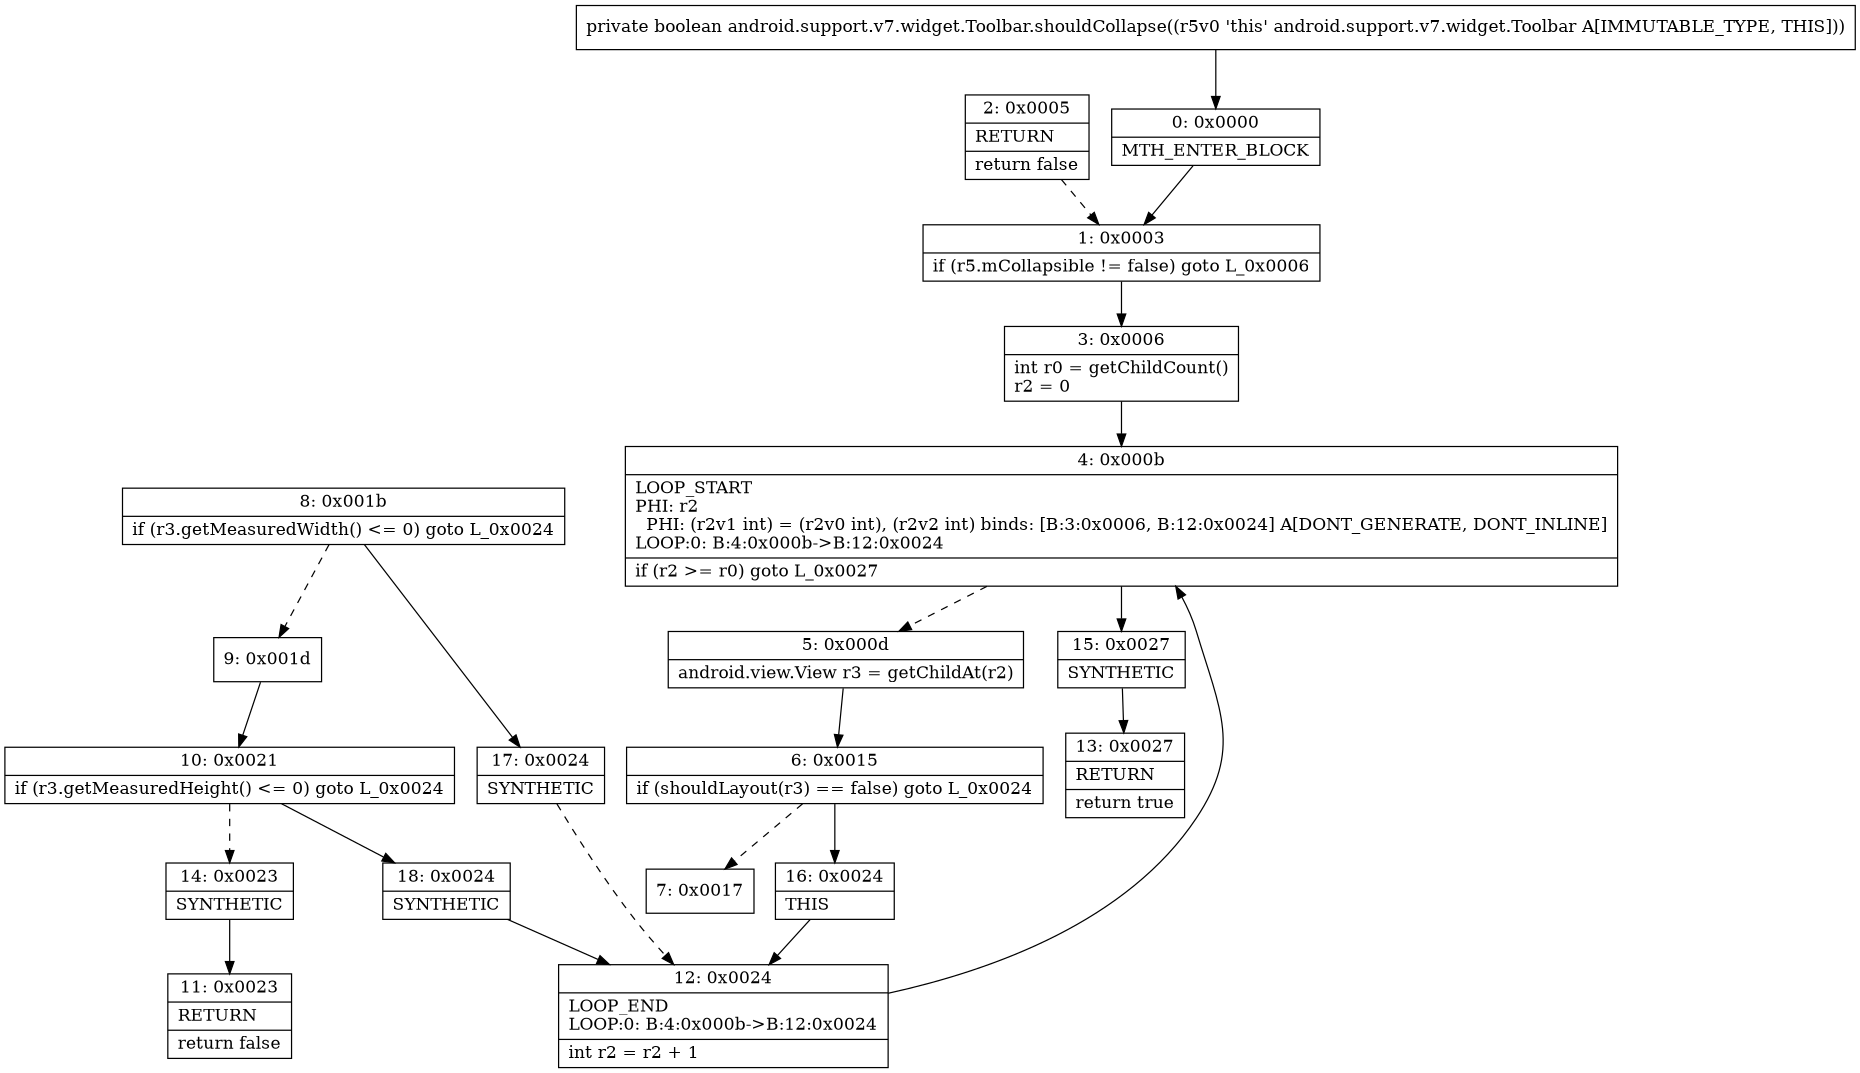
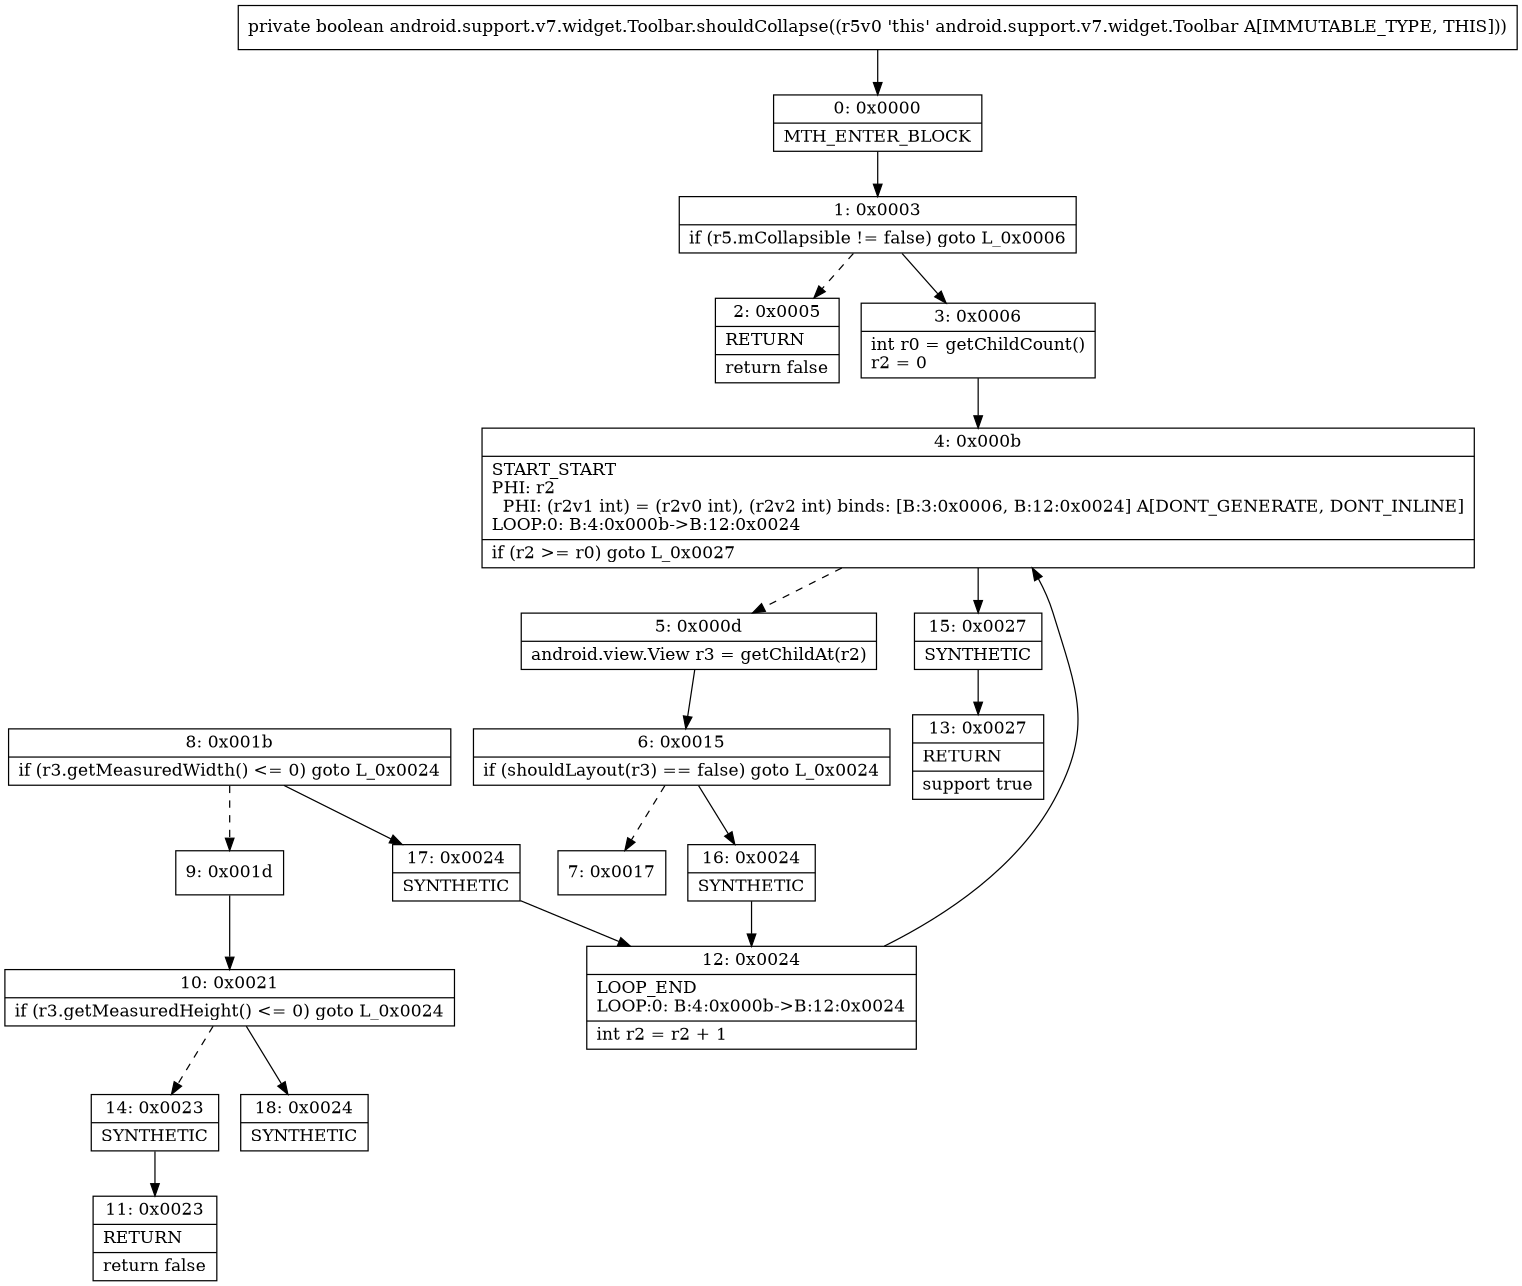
edge "2: 0x0005" -> "1: 0x0003": reversed
node "4: 0x000b": text "LOOP_START" -> "START_START"
node "13: 0x0027": text "return true" -> "support true"
edge "17: 0x0024" -> "12: 0x0024": style dashed -> solid
node "16: 0x0024": text "THIS" -> "SYNTHETIC"
edge "18: 0x0024" -> "12: 0x0024": removed
